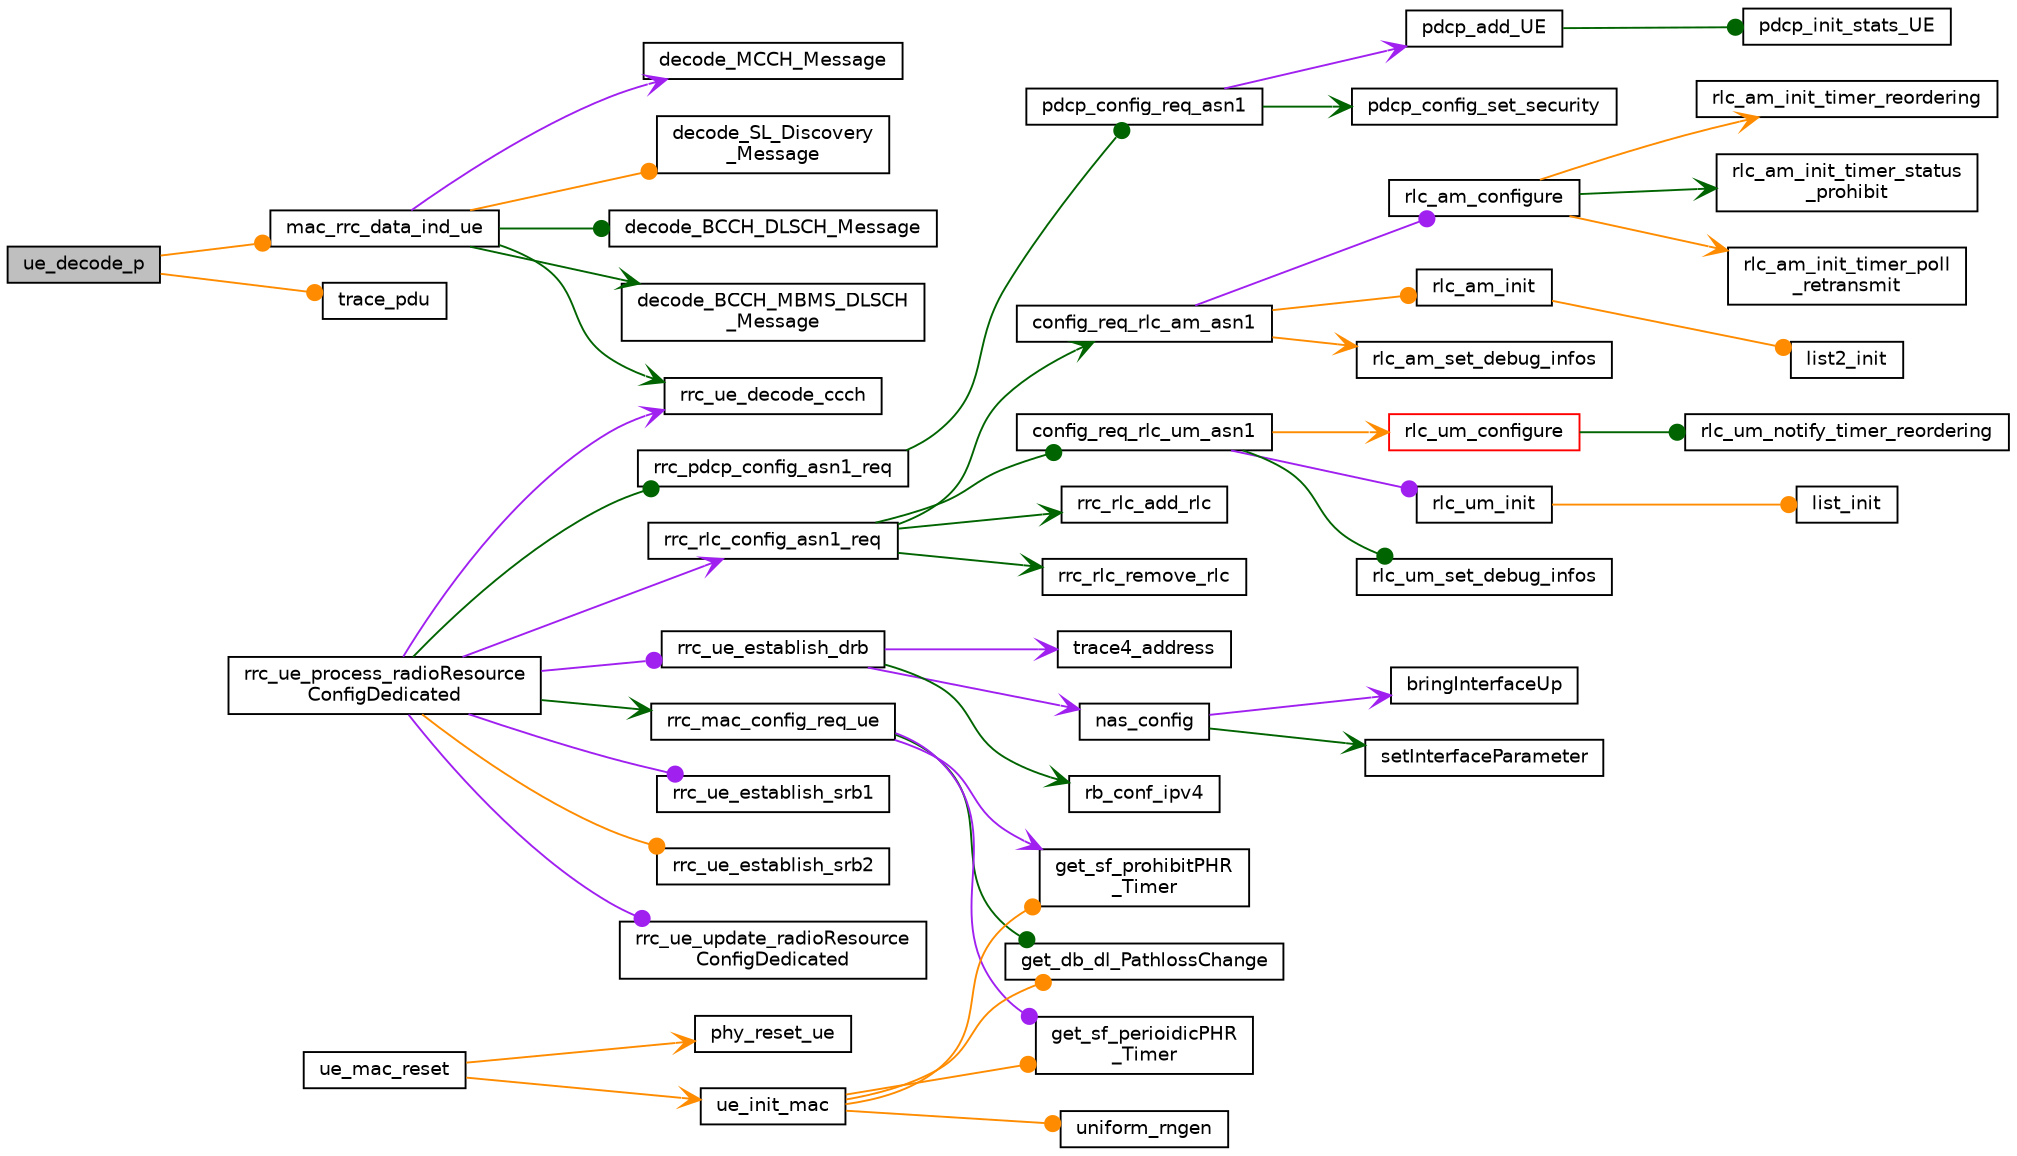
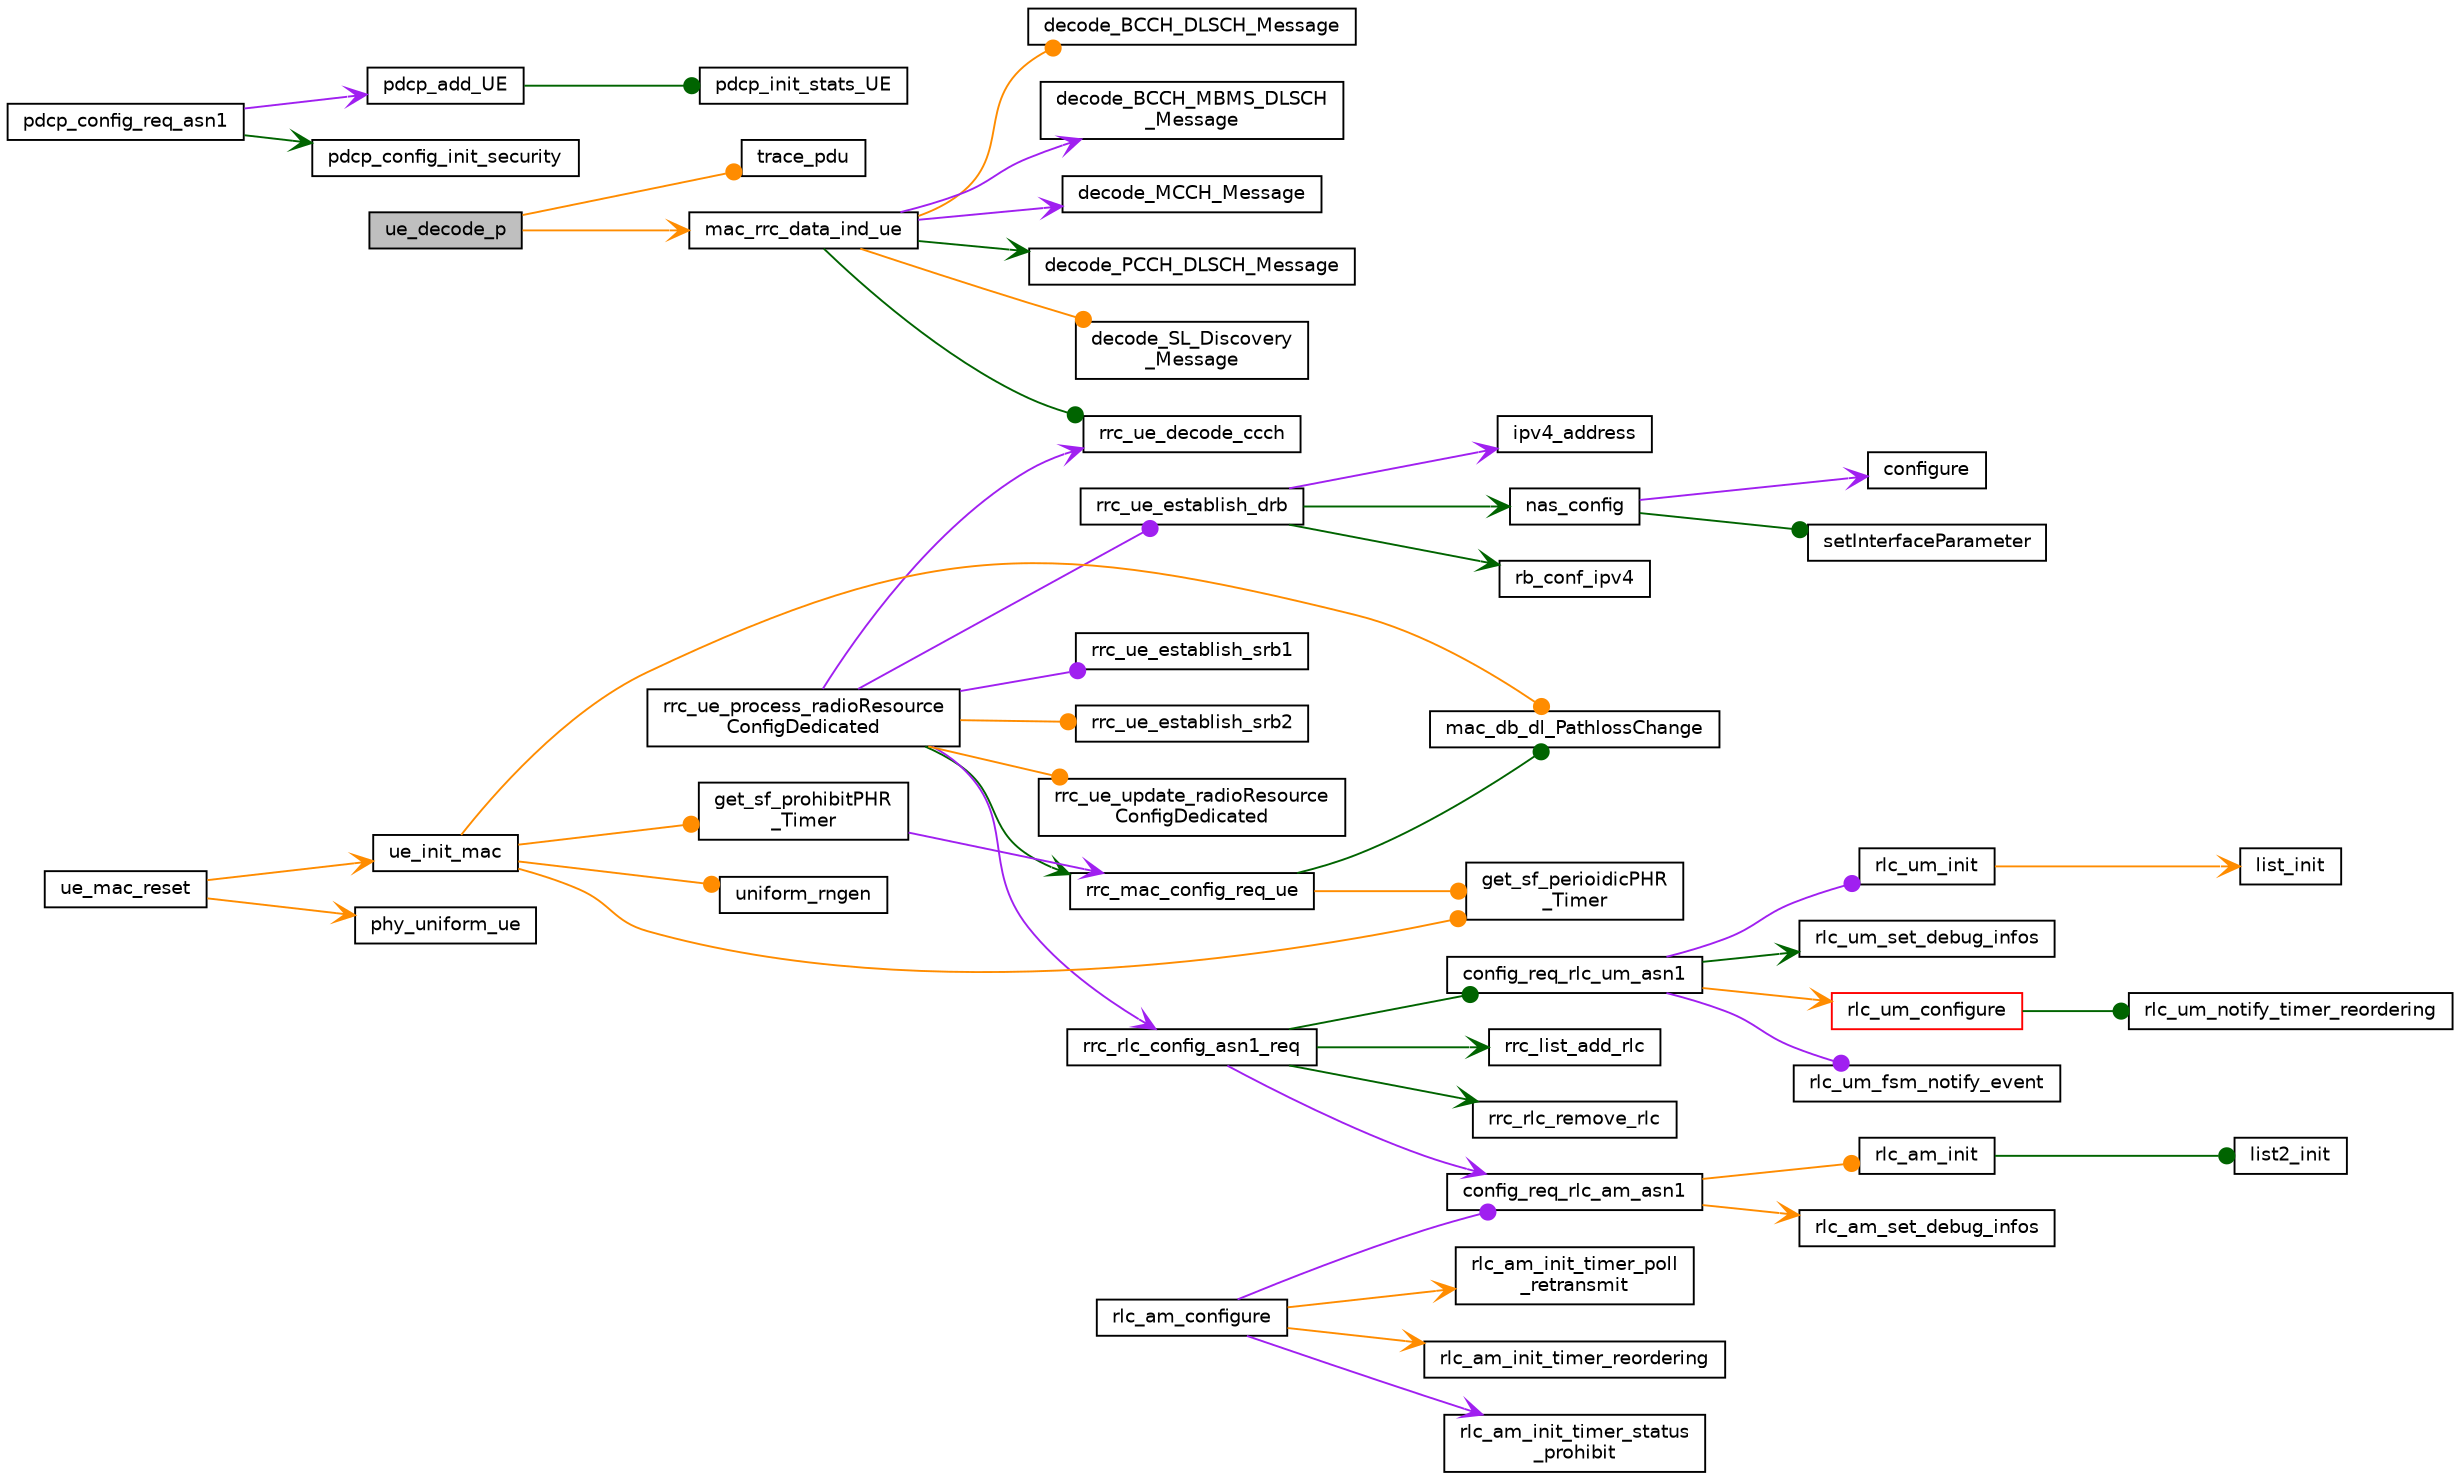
node "pdcp_config_set_security": label "pdcp_config_set_security" -> "pdcp_config_init_security"
edge "rlc_am_configure" -> "rlc_am_init_timer_status _prohibit": color darkgreen -> purple
edge "mac_rrc_data_ind_ue" -> "decode_BCCH_DLSCH_Message": color darkgreen -> darkorange
edge "ue_decode_p" -> "mac_rrc_data_ind_ue": arrowhead dot -> vee
edge "config_req_rlc_am_asn1" -> "rlc_am_configure": reversed
edge "mac_rrc_data_ind_ue" -> "decode_BCCH_MBMS_DLSCH _Message": color darkgreen -> purple
node "decode_PCCH_DLSCH_Message": added
edge "mac_rrc_data_ind_ue" -> "rrc_ue_decode_ccch": arrowhead vee -> dot
edge "rlc_am_init" -> "list2_init": color darkorange -> darkgreen
edge "rrc_rlc_config_asn1_req" -> "config_req_rlc_am_asn1": color darkgreen -> purple
node "rrc_pdcp_config_asn1_req": removed
edge "config_req_rlc_um_asn1" -> "rlc_um_set_debug_infos": arrowhead dot -> vee
node "rrc_rlc_add_rlc": label "rrc_rlc_add_rlc" -> "rrc_list_add_rlc"
edge "rlc_um_init" -> "list_init": arrowhead dot -> vee
node "trace4_address": label "trace4_address" -> "ipv4_address"
node "bringInterfaceUp": label "bringInterfaceUp" -> "configure"
edge "rrc_ue_establish_drb" -> "nas_config": color purple -> darkgreen
edge "nas_config" -> "setInterfaceParameter": arrowhead vee -> dot
edge "rrc_mac_config_req_ue" -> "get_sf_prohibitPHR _Timer": reversed
edge "rrc_ue_process_radioResource ConfigDedicated" -> "rrc_ue_update_radioResource ConfigDedicated": color purple -> darkorange
edge "rrc_mac_config_req_ue" -> "get_sf_perioidicPHR _Timer": color purple -> darkorange
node "get_db_dl_PathlossChange": label "get_db_dl_PathlossChange" -> "mac_db_dl_PathlossChange"
node "phy_reset_ue": label "phy_reset_ue" -> "phy_uniform_ue"
node "rlc_um_fsm_notify_event": added
